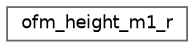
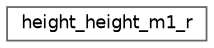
node "ofm_height_m1_r": label "ofm_height_m1_r" -> "height_height_m1_r"
